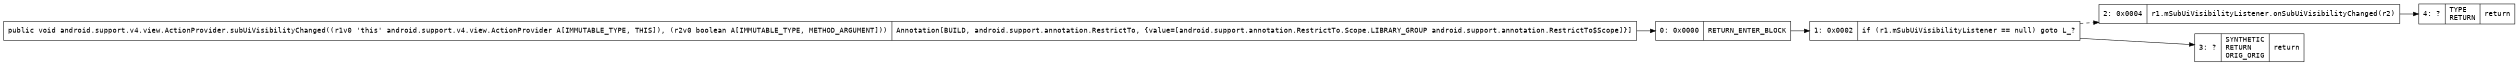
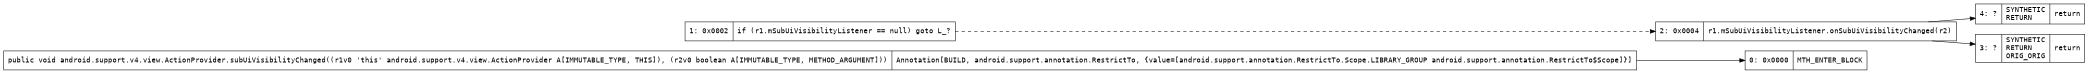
node "4: ?": text "TYPE" -> "SYNTHETIC"
node "0: 0x0000": text "RETURN_ENTER_BLOCK" -> "MTH_ENTER_BLOCK"
edge "0: 0x0000" -> "1: 0x0002": removed
edge "1: 0x0002" -> "3: ?": now "2: 0x0004" -> "3: ?"
